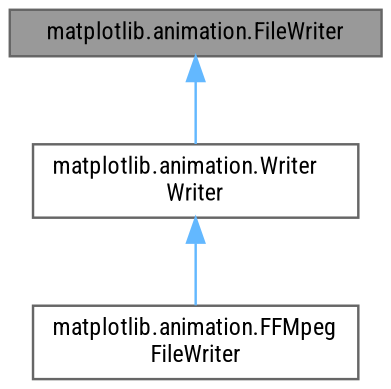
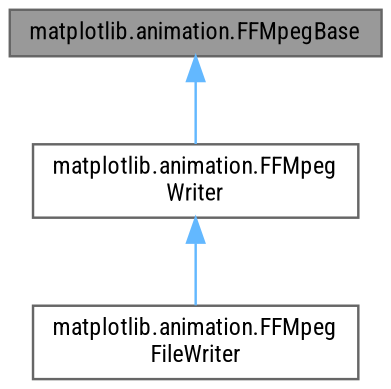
node "matplotlib.animation.FileWriter": label "matplotlib.animation.FileWriter" -> "matplotlib.animation.FFMpegBase"
node "matplotlib.animation.Writer Writer": label "matplotlib.animation.Writer Writer" -> "matplotlib.animation.FFMpeg Writer"
